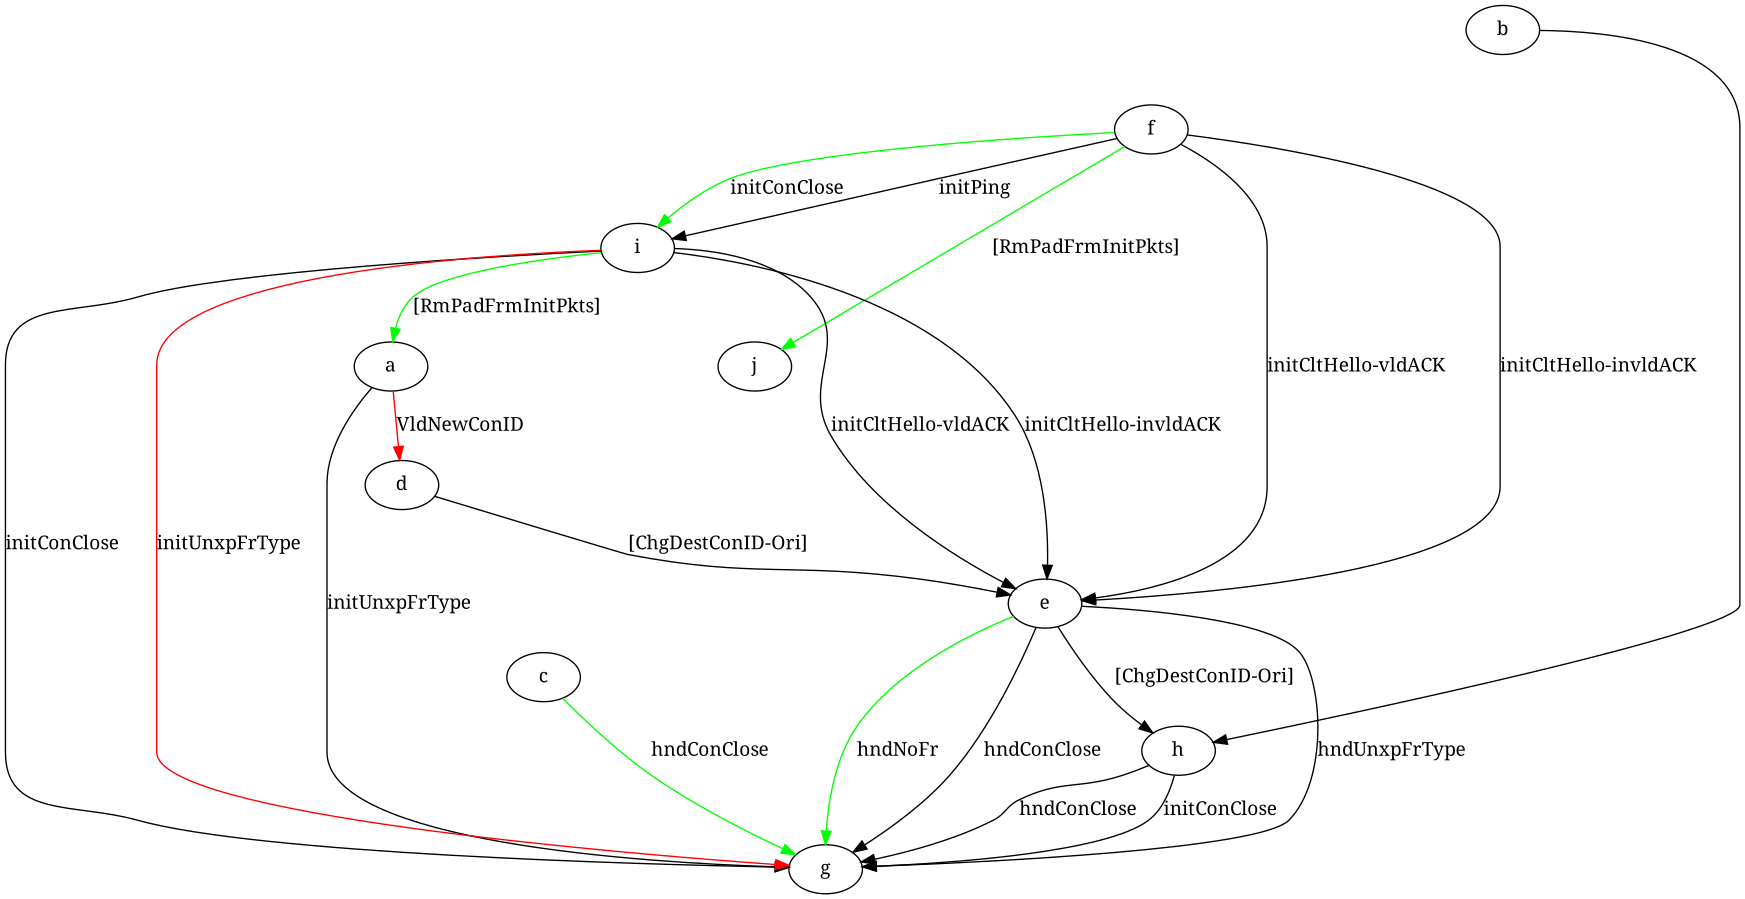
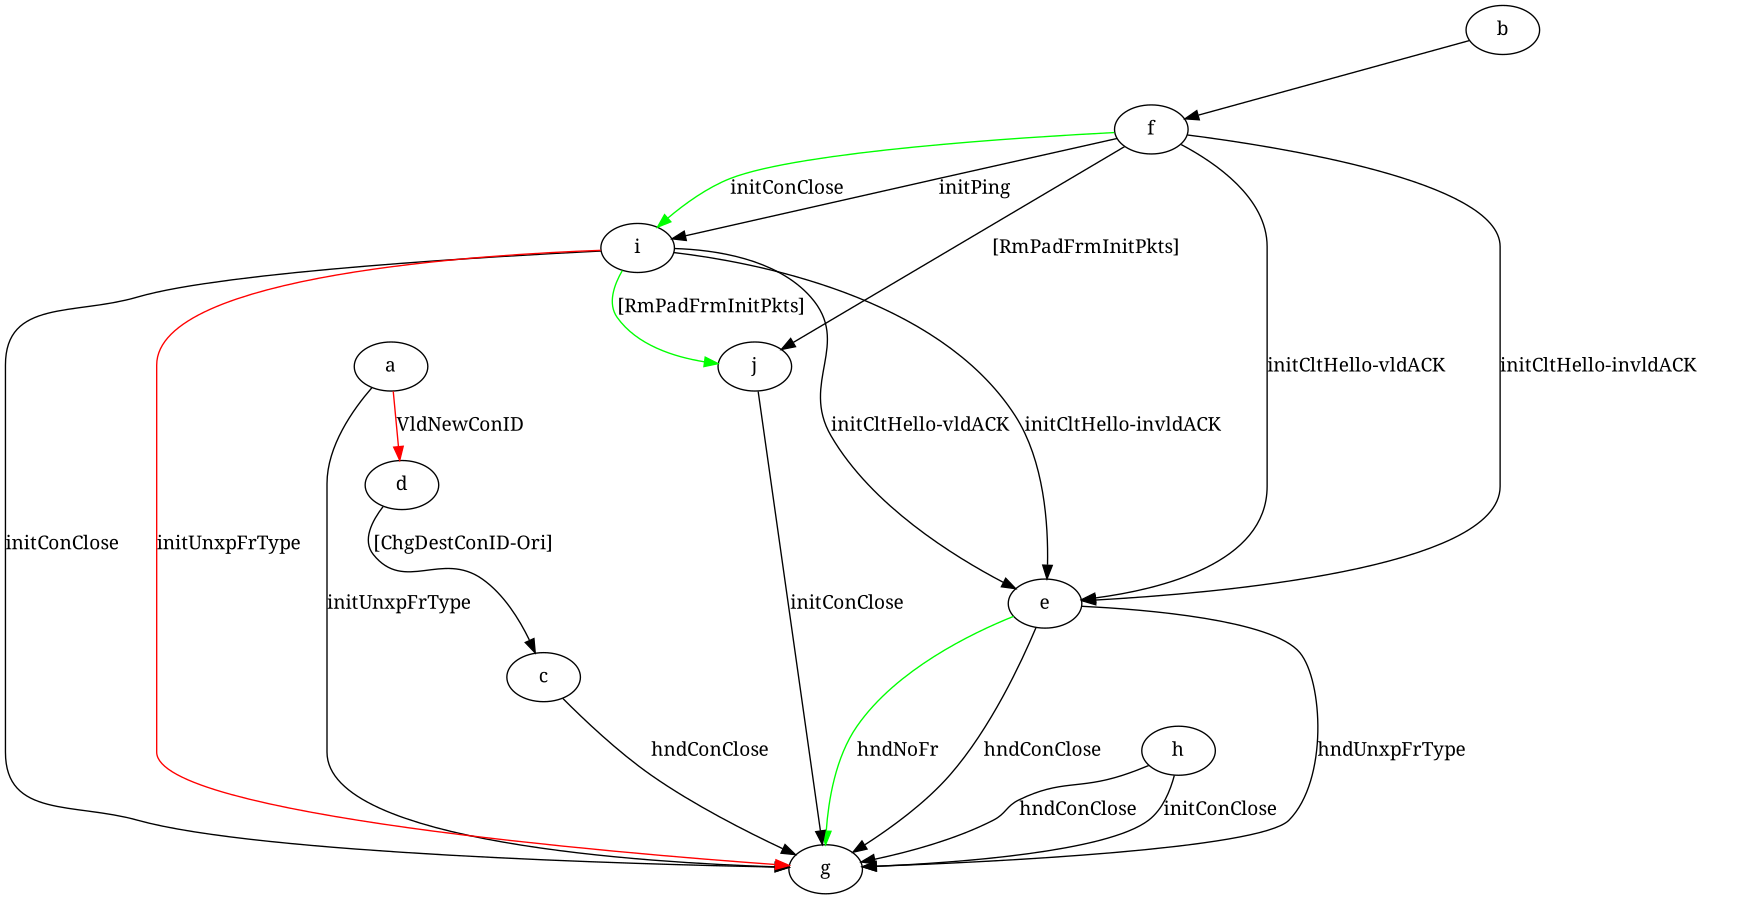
edge "f" -> "j": color green -> black
edge "i" -> "a": now "i" -> "j"
edge "b" -> "h": now "b" -> "f"
edge "d" -> "e": now "d" -> "c"
edge "j" -> "g": added, label "initConClose"
edge "e" -> "h": removed, label "[ChgDestConID-Ori]"
edge "c" -> "g": color green -> black
